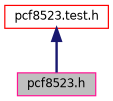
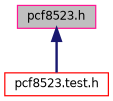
edge "pcf8523.h" -> "pcf8523.test.h": reversed
